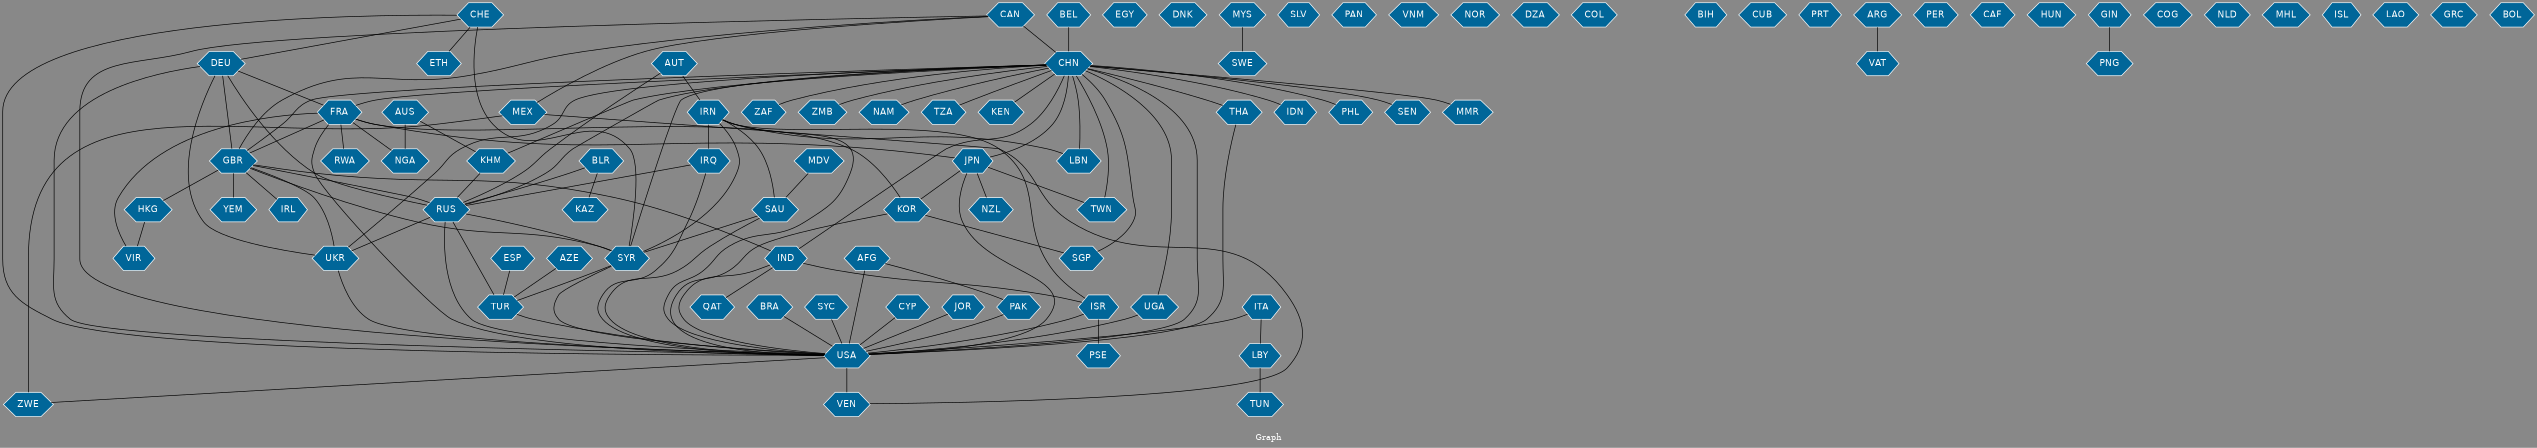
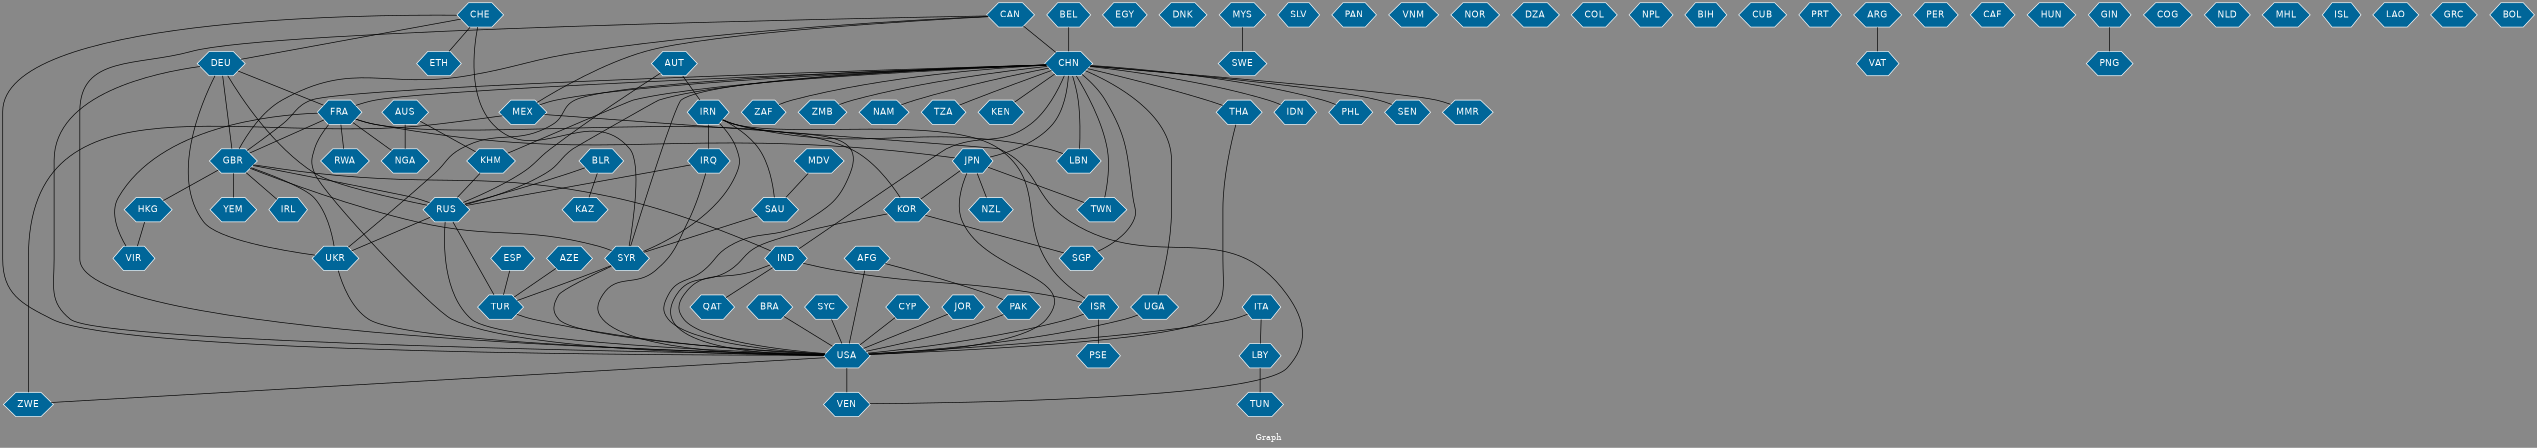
node "NPL": added
edge "RUS" -- "SYR": removed
edge "CHN" -- "USA": now "CHN" -- "MEX"
edge "SAU" -- "USA": removed
